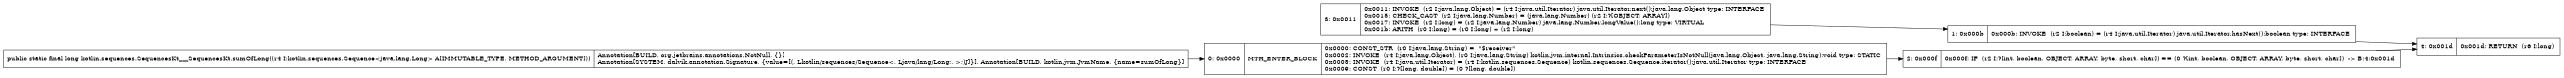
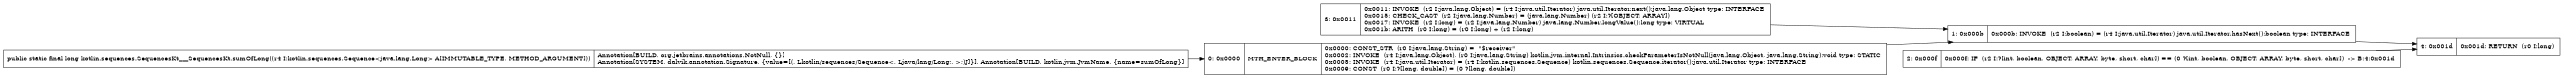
node "4: 0x001d": text "0x001d: RETURN  (r6 I:long)" -> "0x001d: RETURN  (r0 I:long)"
edge "0: 0x0000" -> "2: 0x000f": now "0: 0x0000" -> "1: 0x000b"
